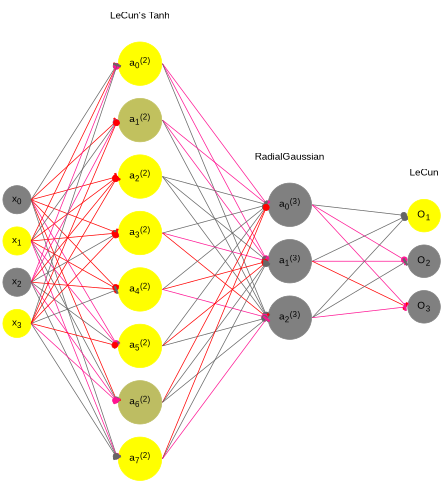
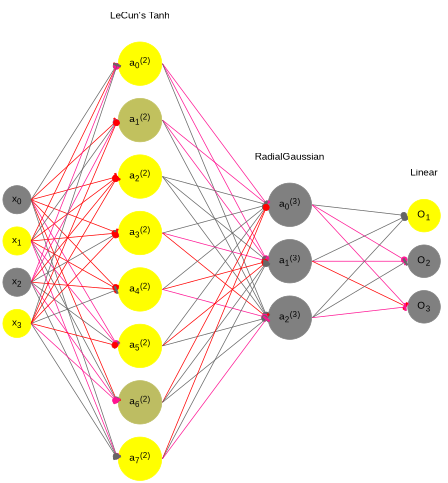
node "LeCun": label "LeCun" -> "Linear"
